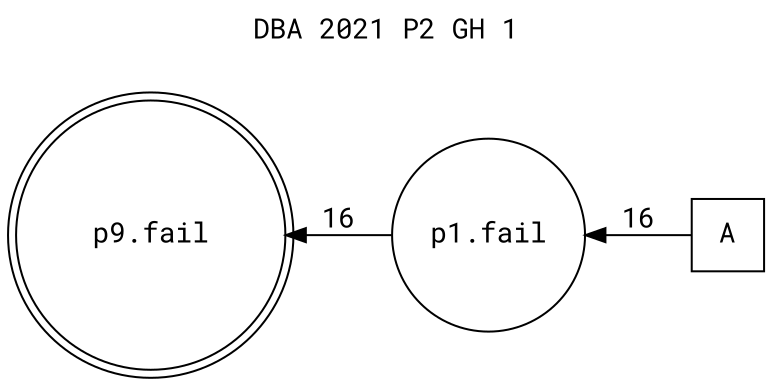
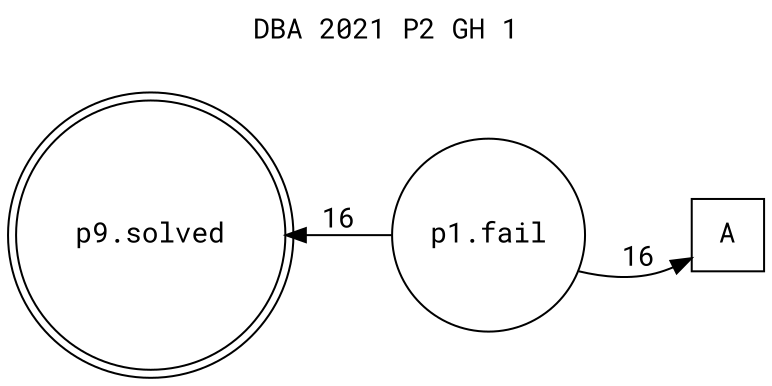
node "p9.fail": label "p9.fail" -> "p9.solved"
edge "A" -> "p1.fail": reversed
